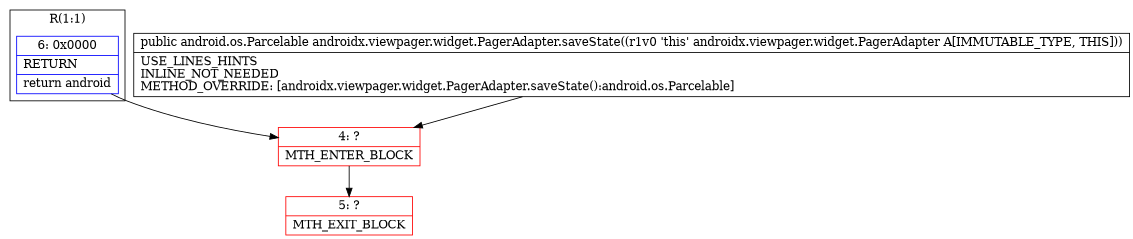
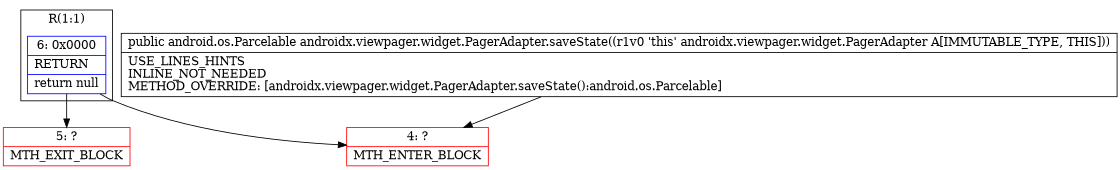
node "6: 0x0000": text "return android" -> "return null"
edge "4: ?" -> "5: ?": now "6: 0x0000" -> "5: ?"
